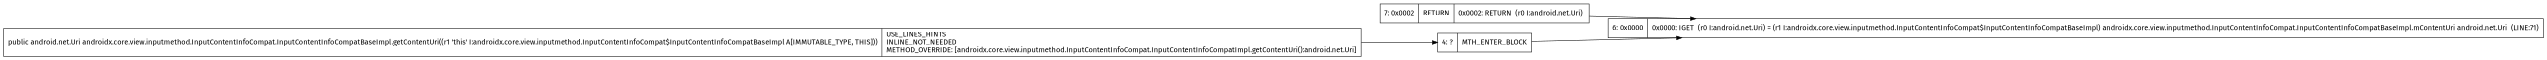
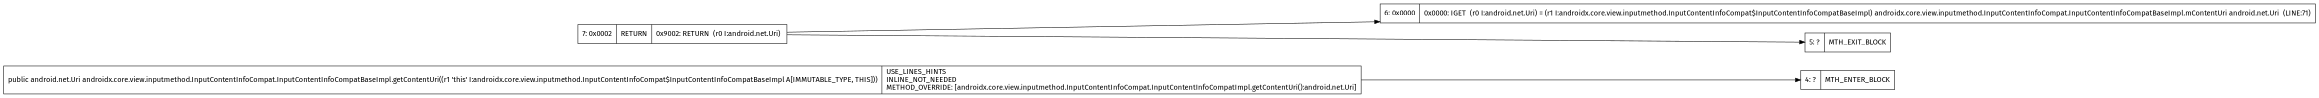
node "7: 0x0002": text "0x0002: RETURN  (r0 I:android.net.Uri)" -> "0x9002: RETURN  (r0 I:android.net.Uri)"
edge "4: ?" -> "6: 0x0000": removed
node "5: ?": added
